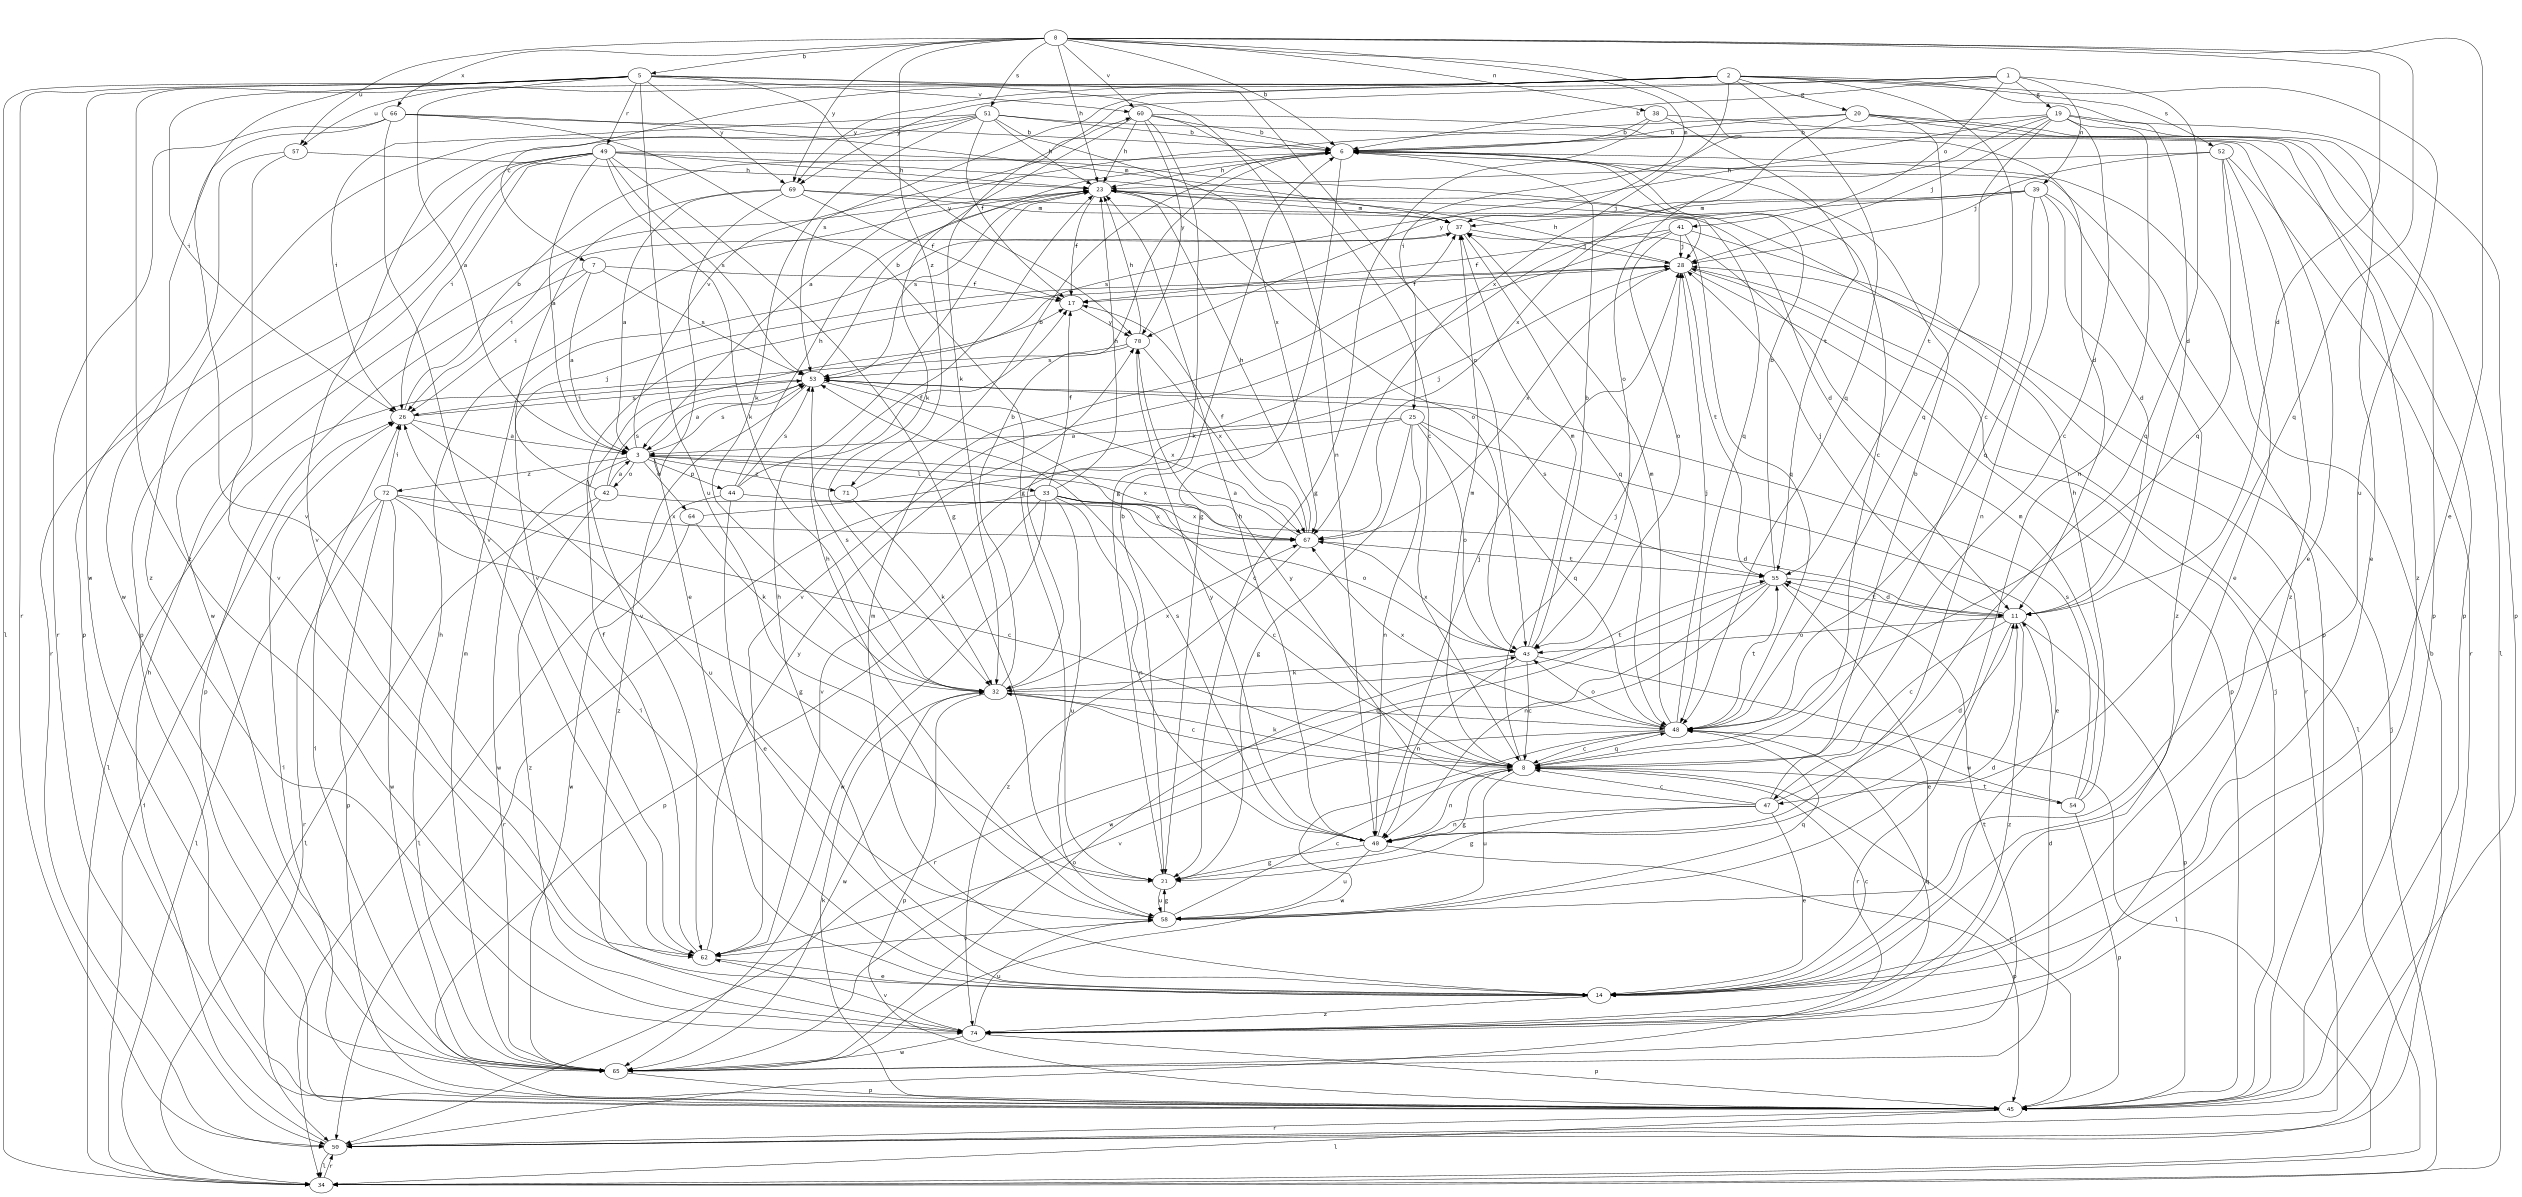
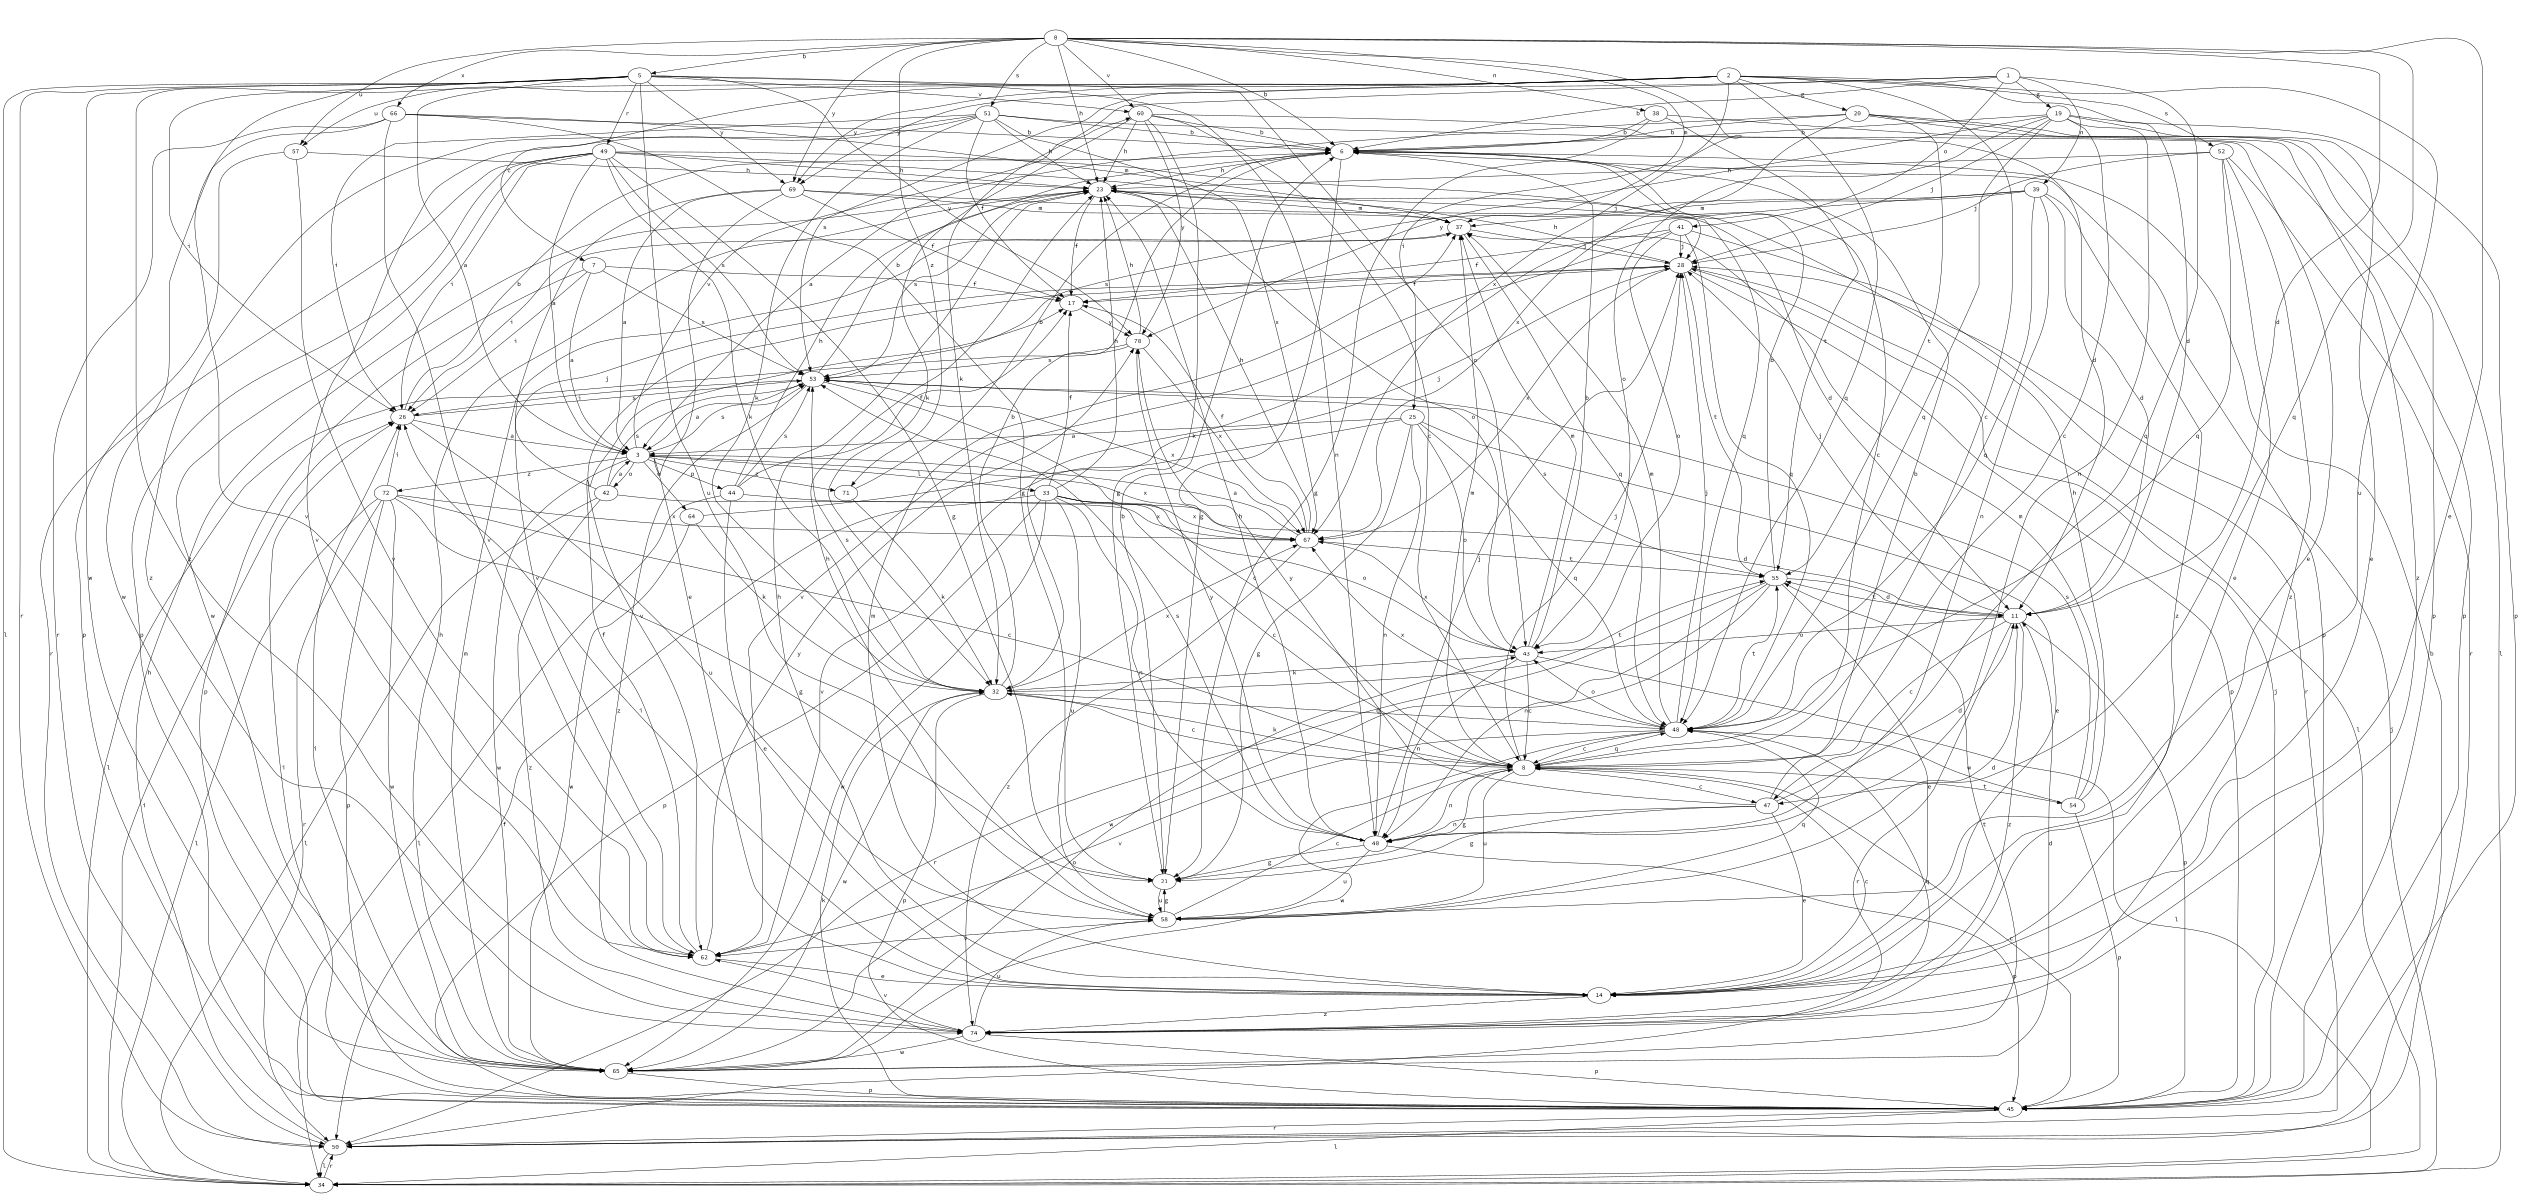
edge "47" -> "8": reversed
edge "33" -> "50": label "r" -> "f"
edge "57" -> "14": now "57" -> "62"
